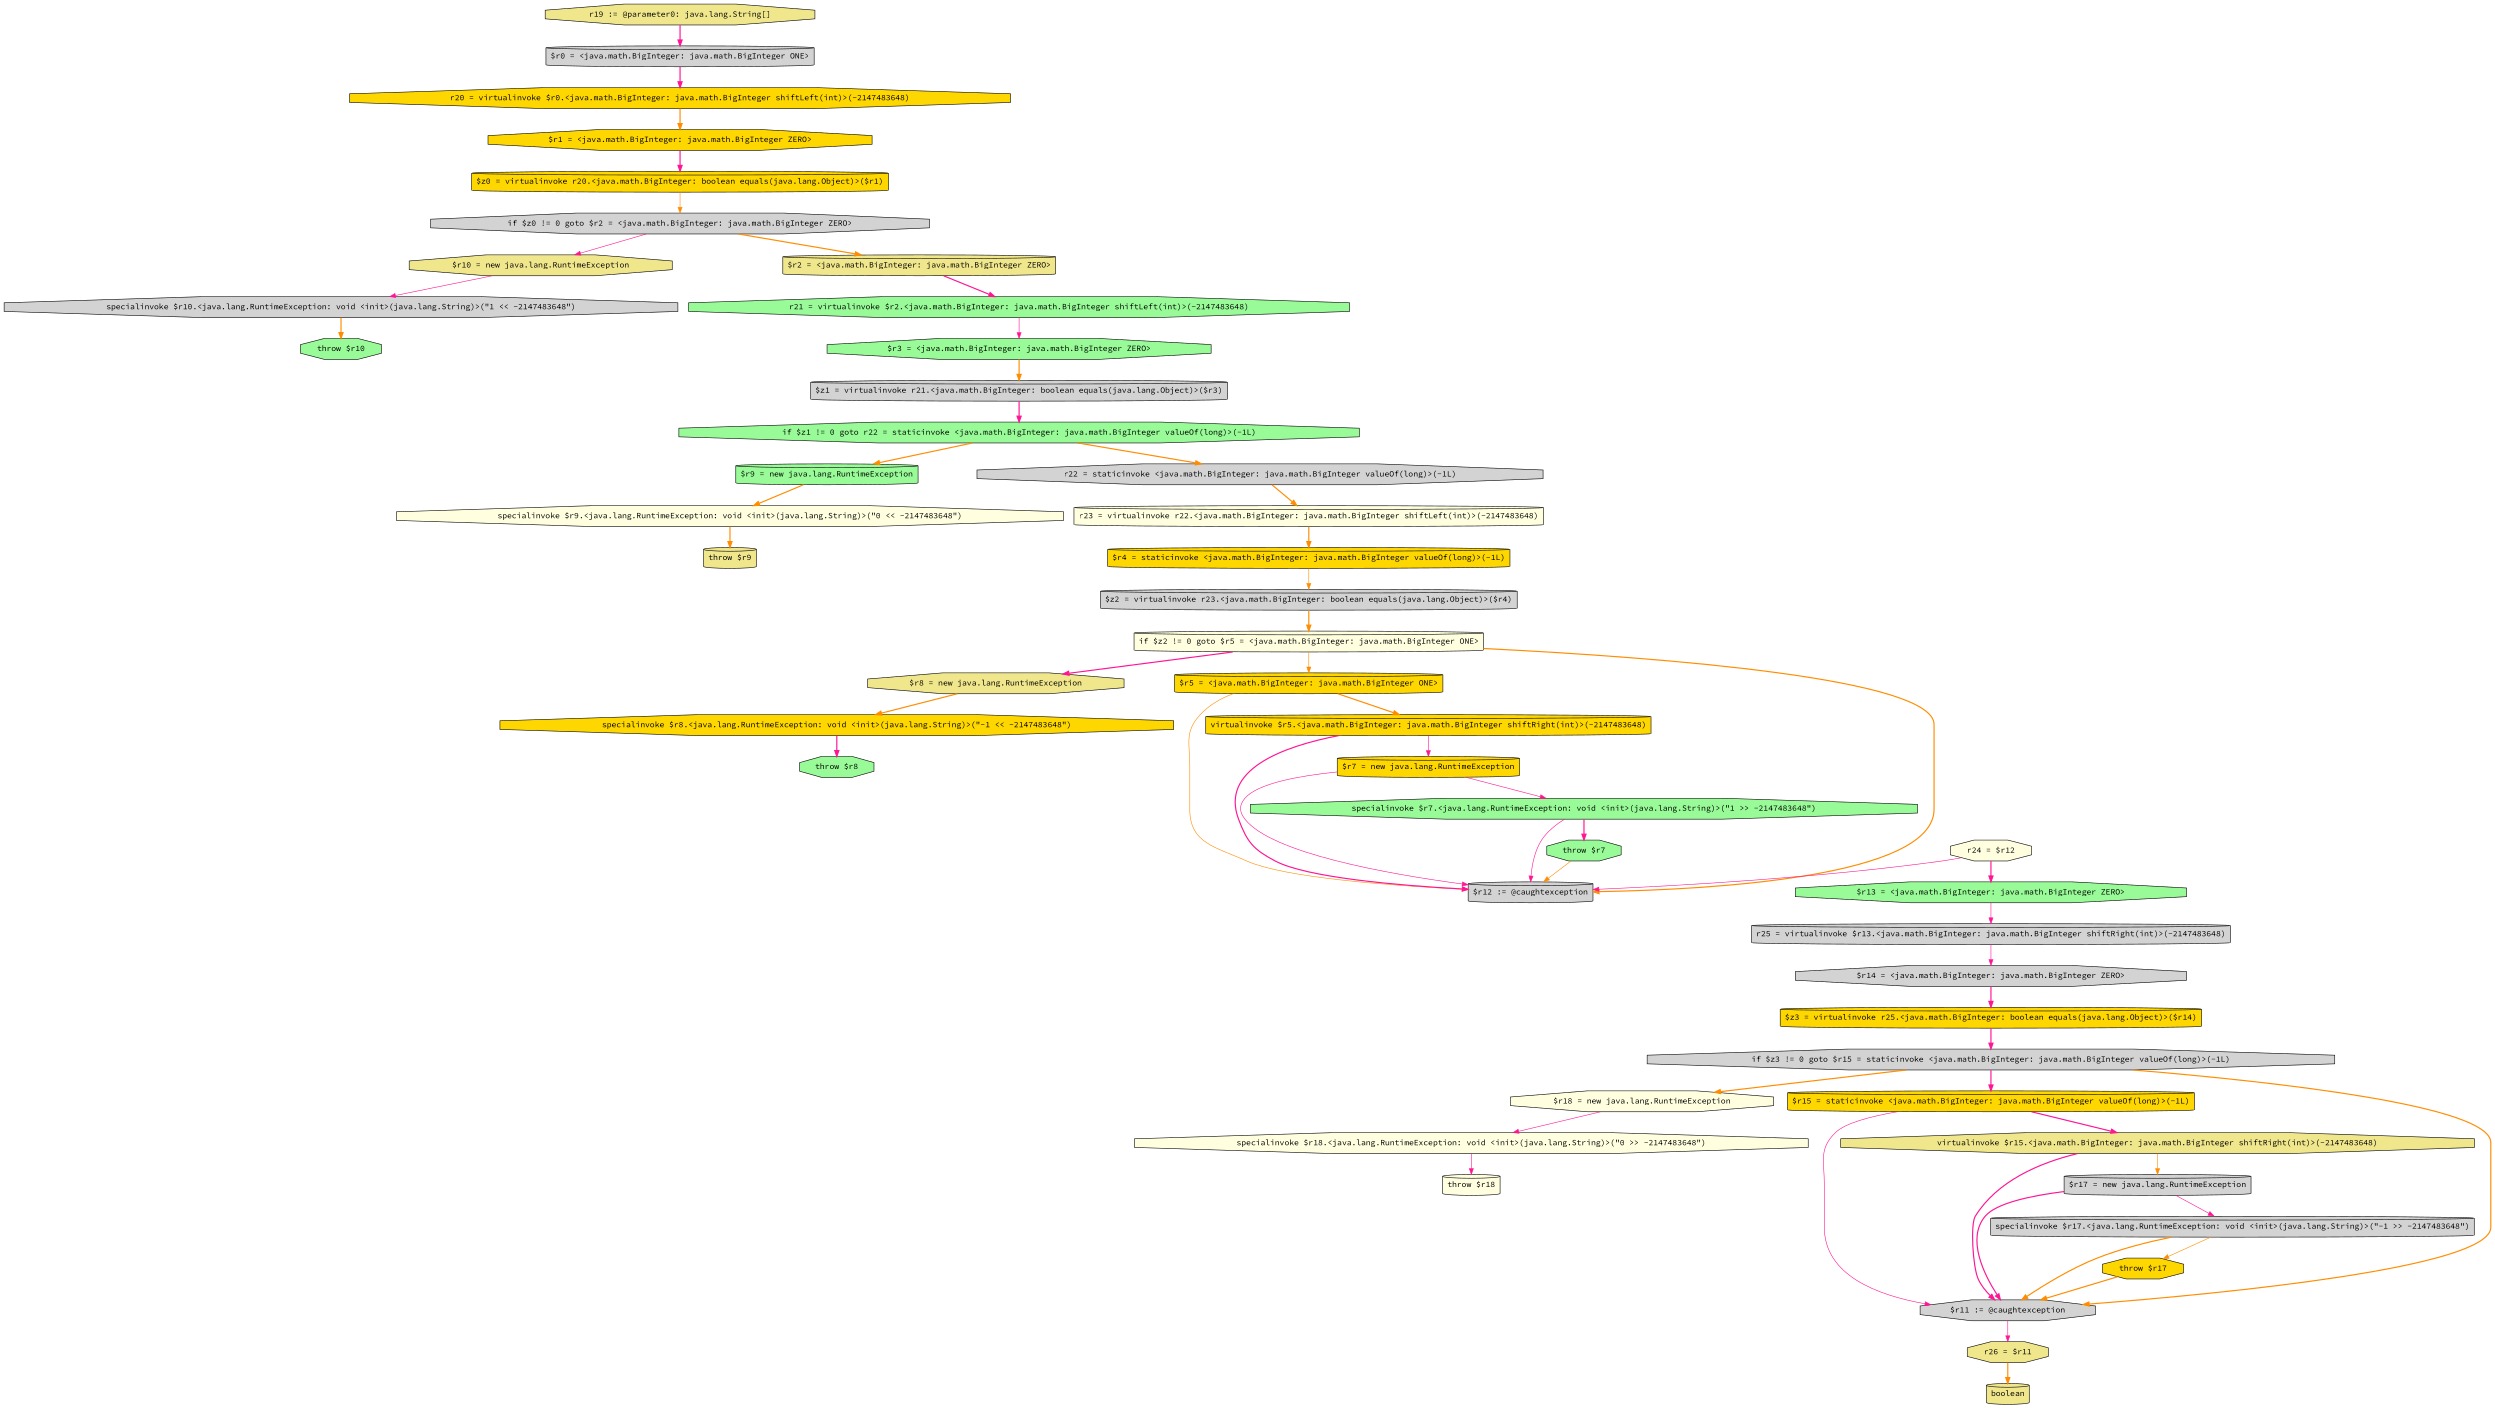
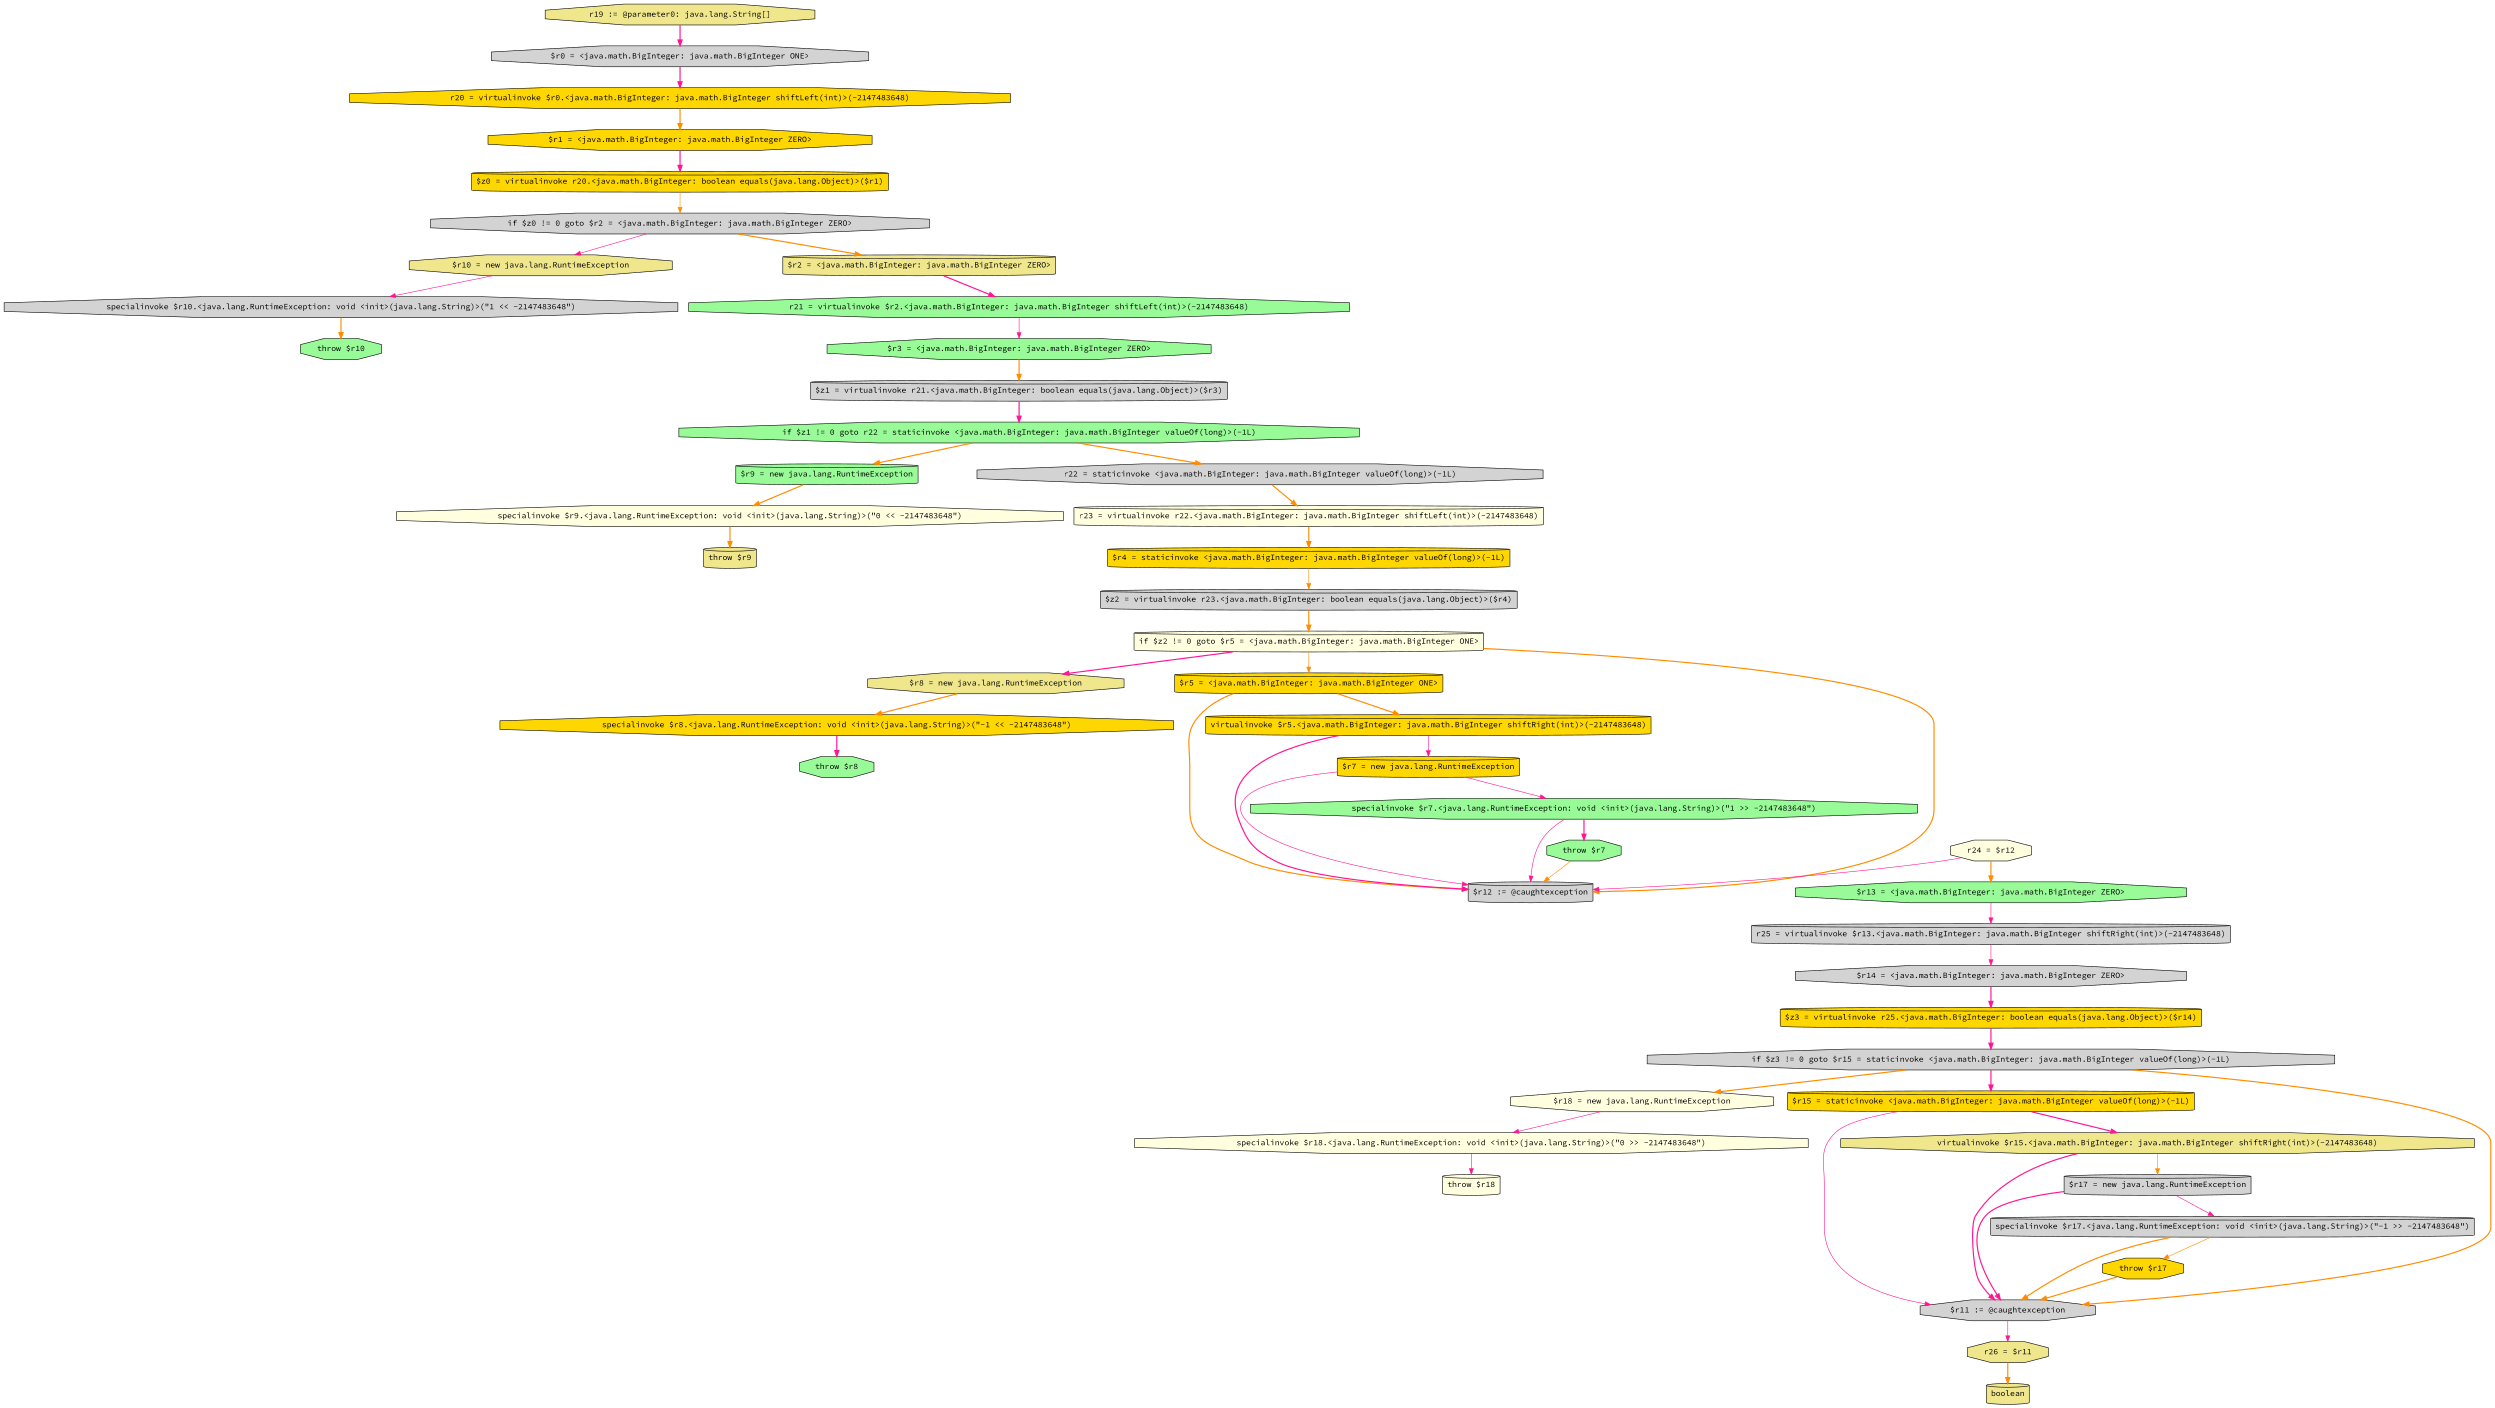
node "$r0 = <java.math.BigInteger: java.math.BigInteger ONE>": shape cylinder -> octagon
edge "$r5 = <java.math.BigInteger: java.math.BigInteger ONE>" -> "$r12 := @caughtexception": style solid -> bold
edge "r24 = $r12" -> "$r13 = <java.math.BigInteger: java.math.BigInteger ZERO>": color deeppink -> darkorange
